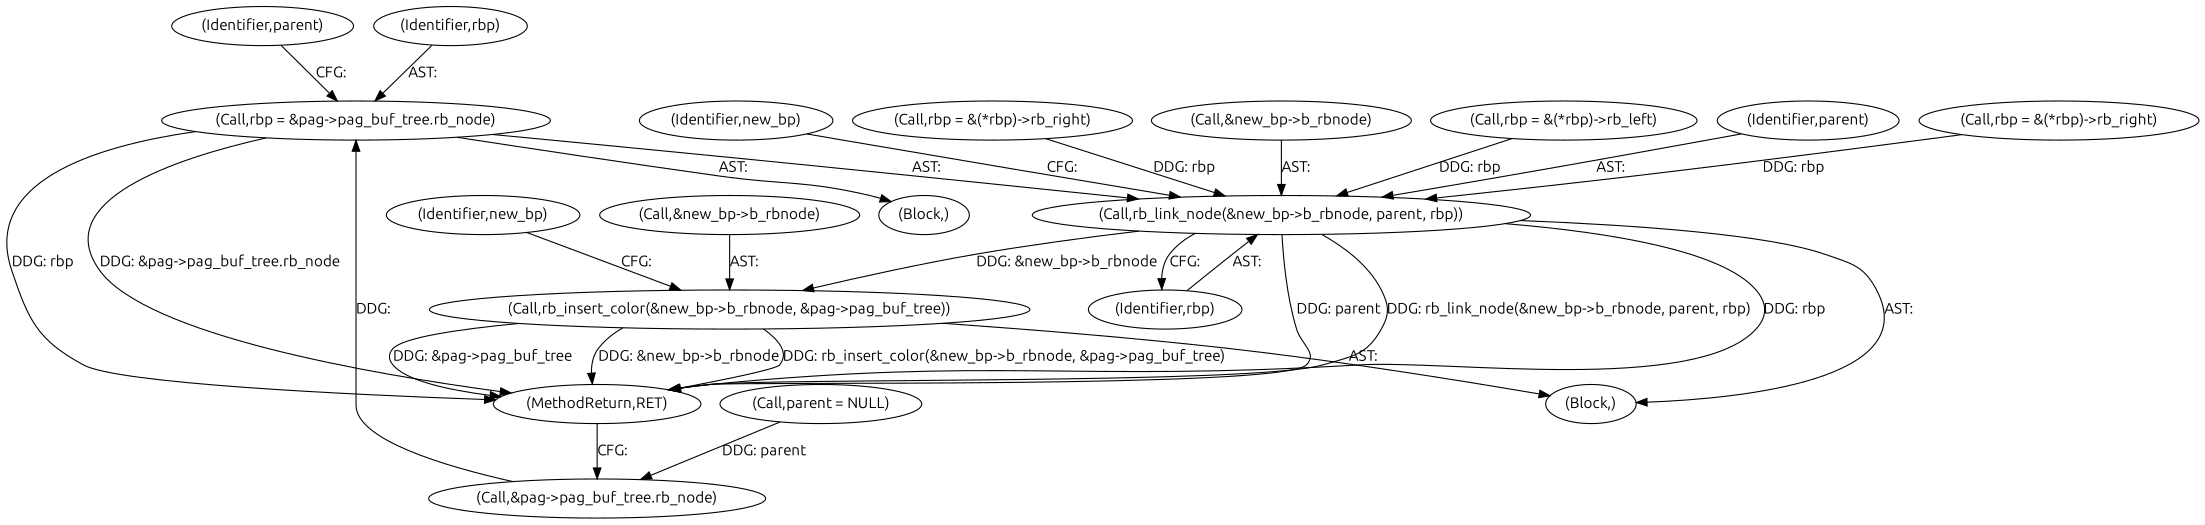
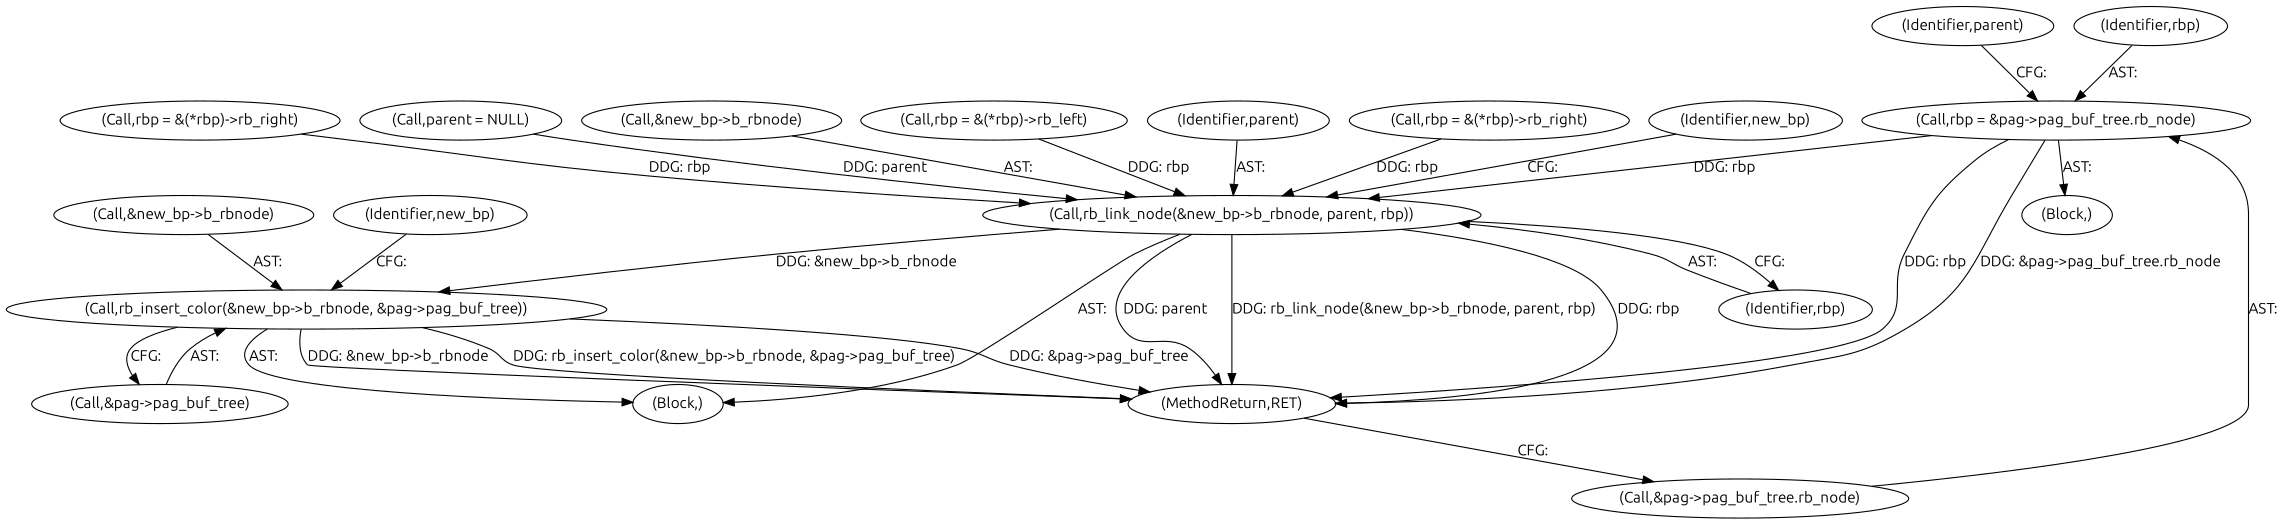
edge "(Call,rbp = &pag->pag_buf_tree.rb_node)" -> "(Call,rb_link_node(&new_bp->b_rbnode, parent, rbp))": label "AST: " -> "DDG: rbp"
edge "(Call,&pag->pag_buf_tree.rb_node)" -> "(Call,rbp = &pag->pag_buf_tree.rb_node)": label "DDG: " -> "AST: "
node "(Call,&pag->pag_buf_tree)": added
edge "(Call,parent = NULL)" -> "(Call,&pag->pag_buf_tree.rb_node)": now "(Call,parent = NULL)" -> "(Call,rb_link_node(&new_bp->b_rbnode, parent, rbp))"
